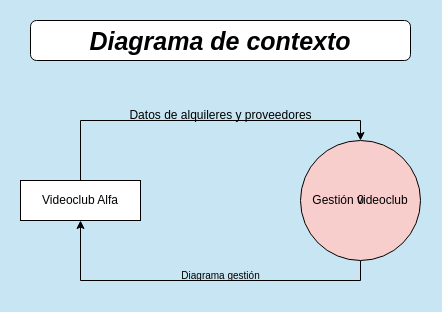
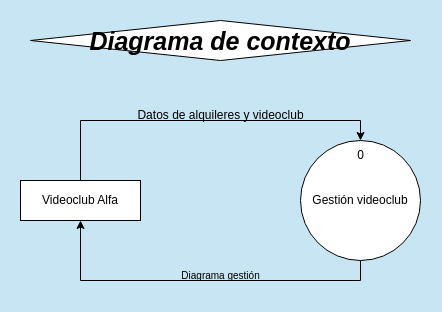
node "Diagrama de contexto": shape rounded rectangle -> diamond
node "Datos de alquileres y proveedores": label "Datos de alquileres y proveedores" -> "Datos de alquileres y videoclub"
node "0": moved (361, 201) -> (361, 156)
node "Gestión videoclub": fillcolor #f8cecc -> #ffffff
